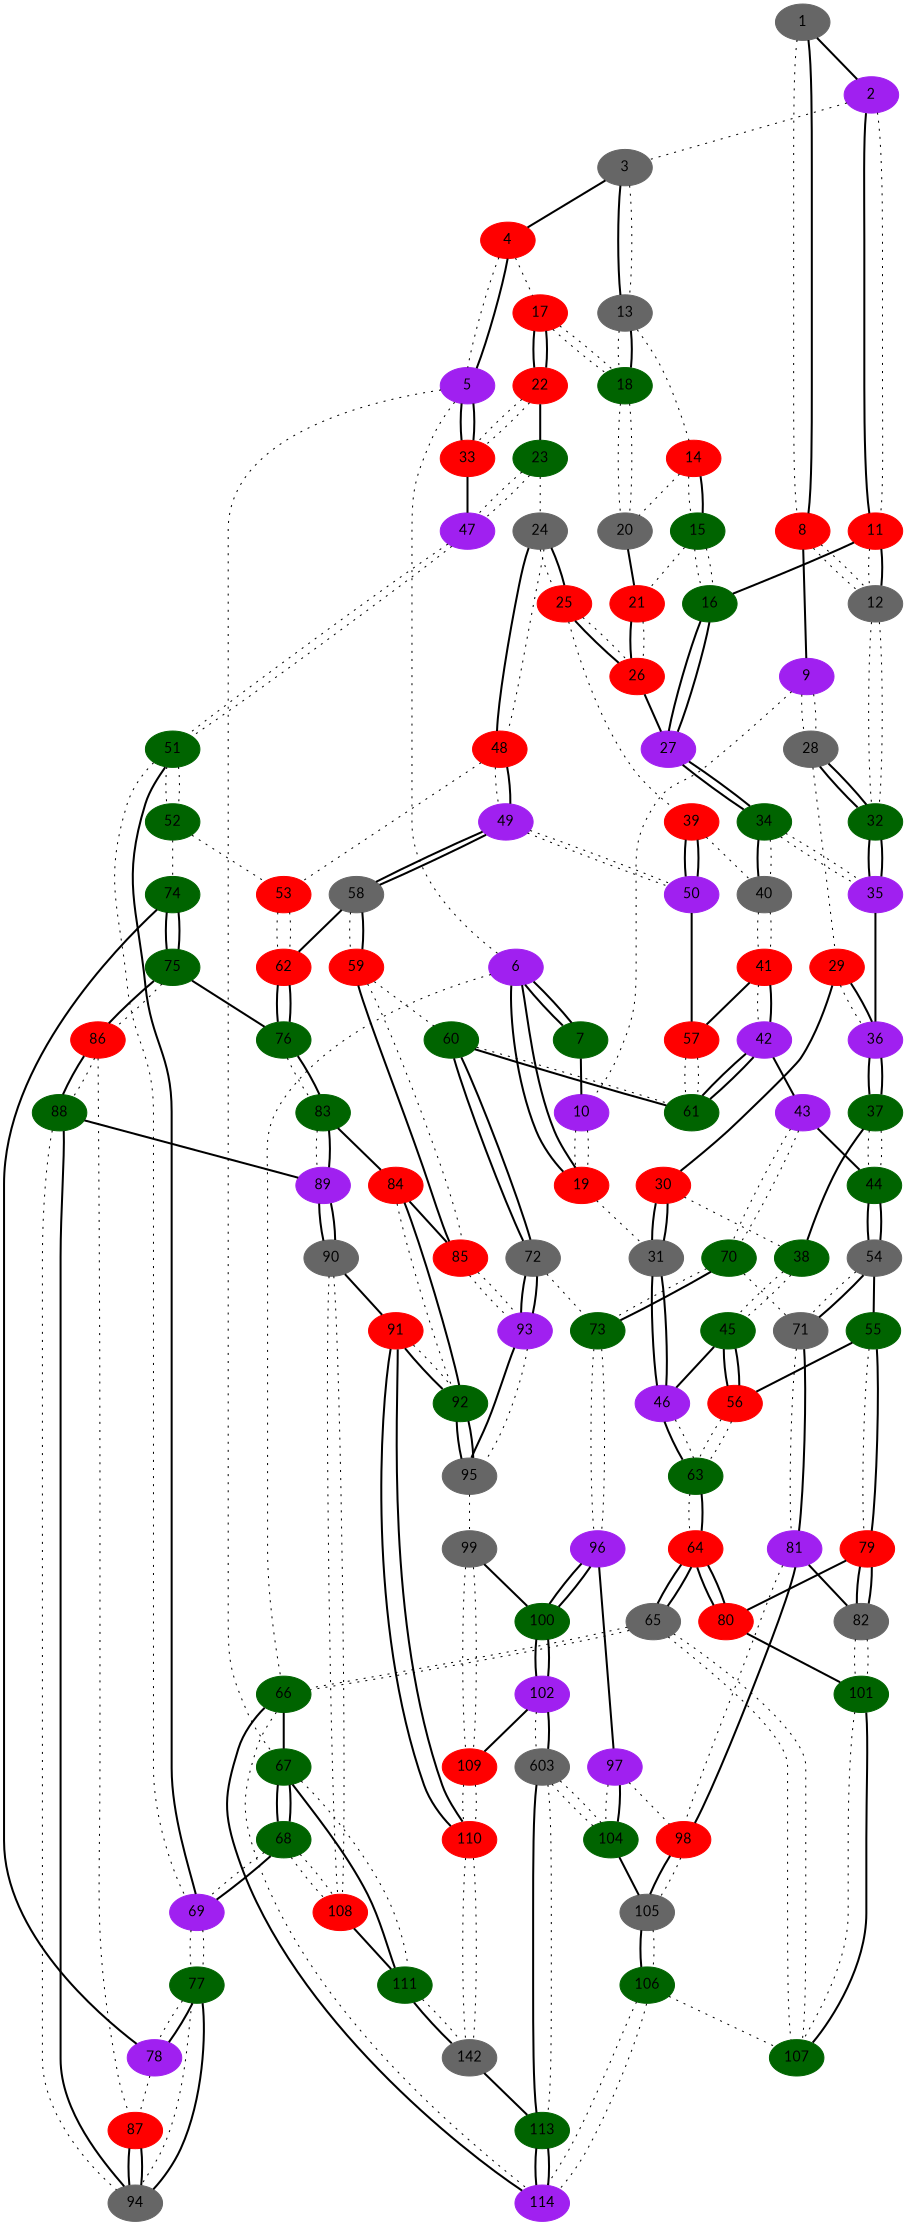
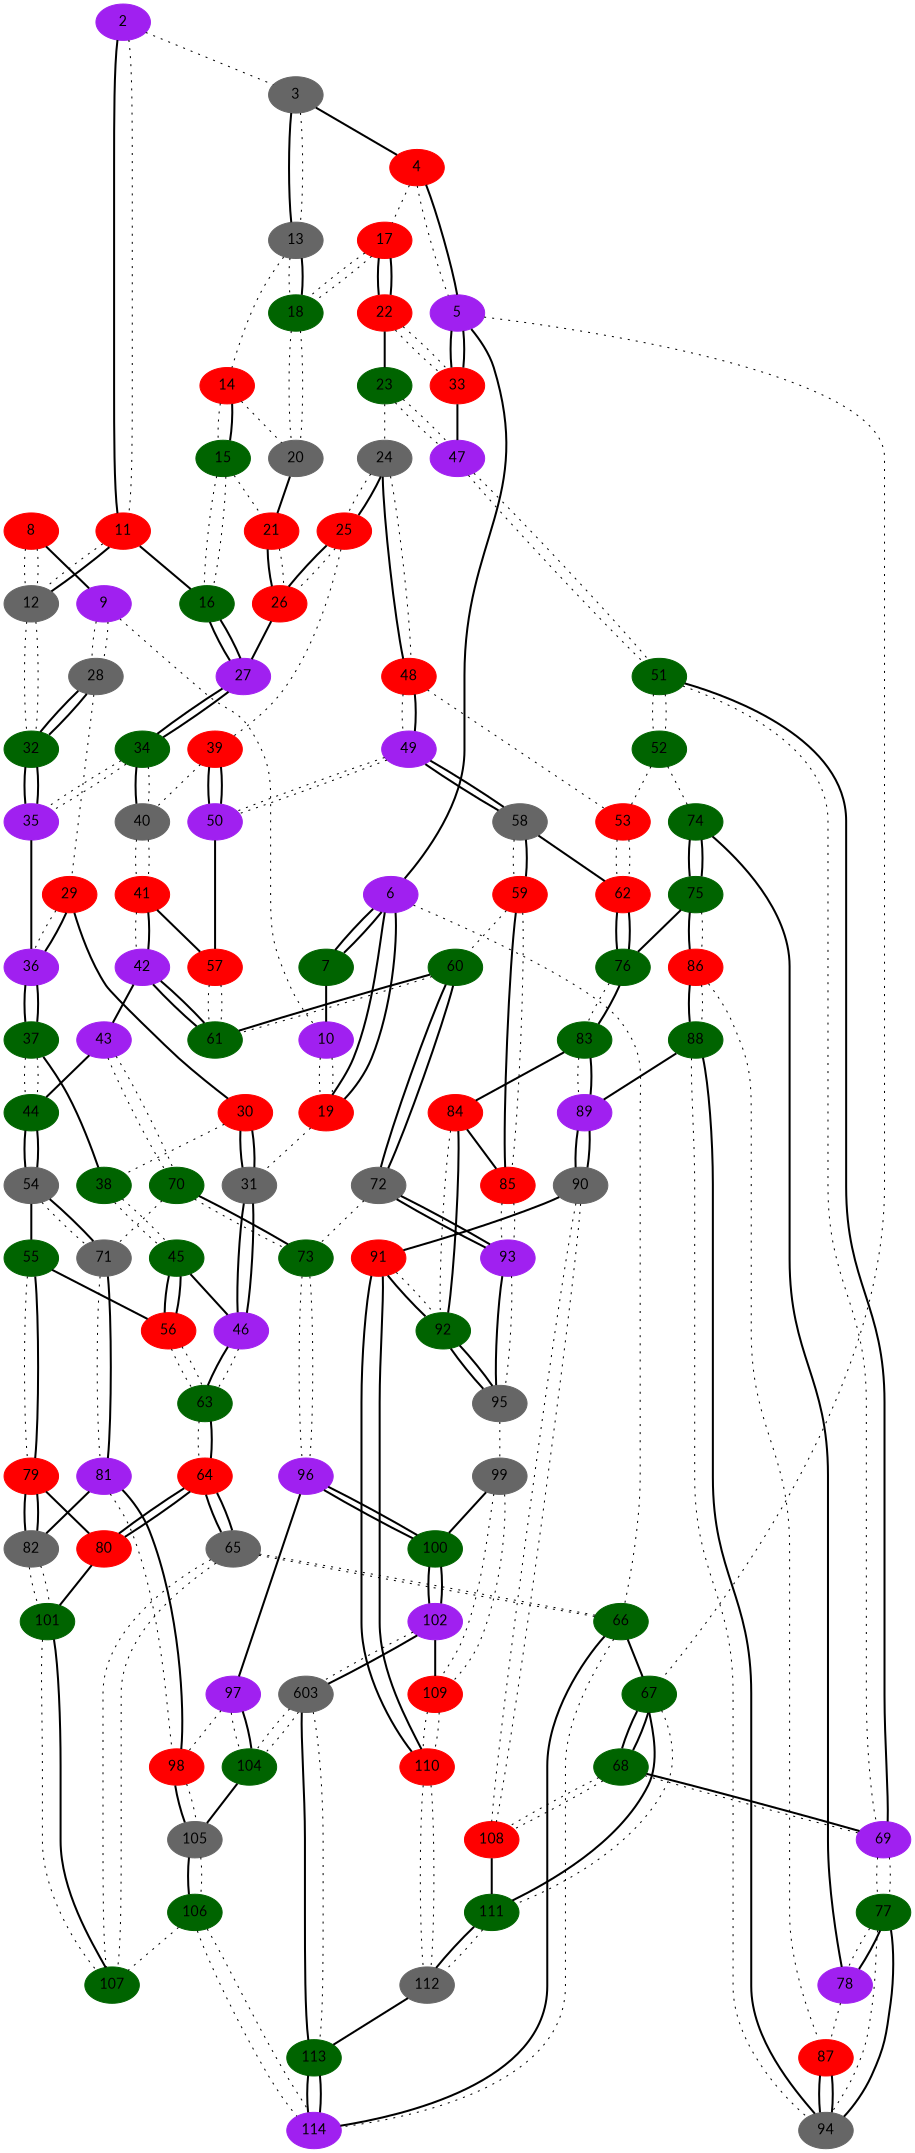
node "1": removed
edge "5" -- "6": style dotted -> bold
node "142": label "142" -> "112"
